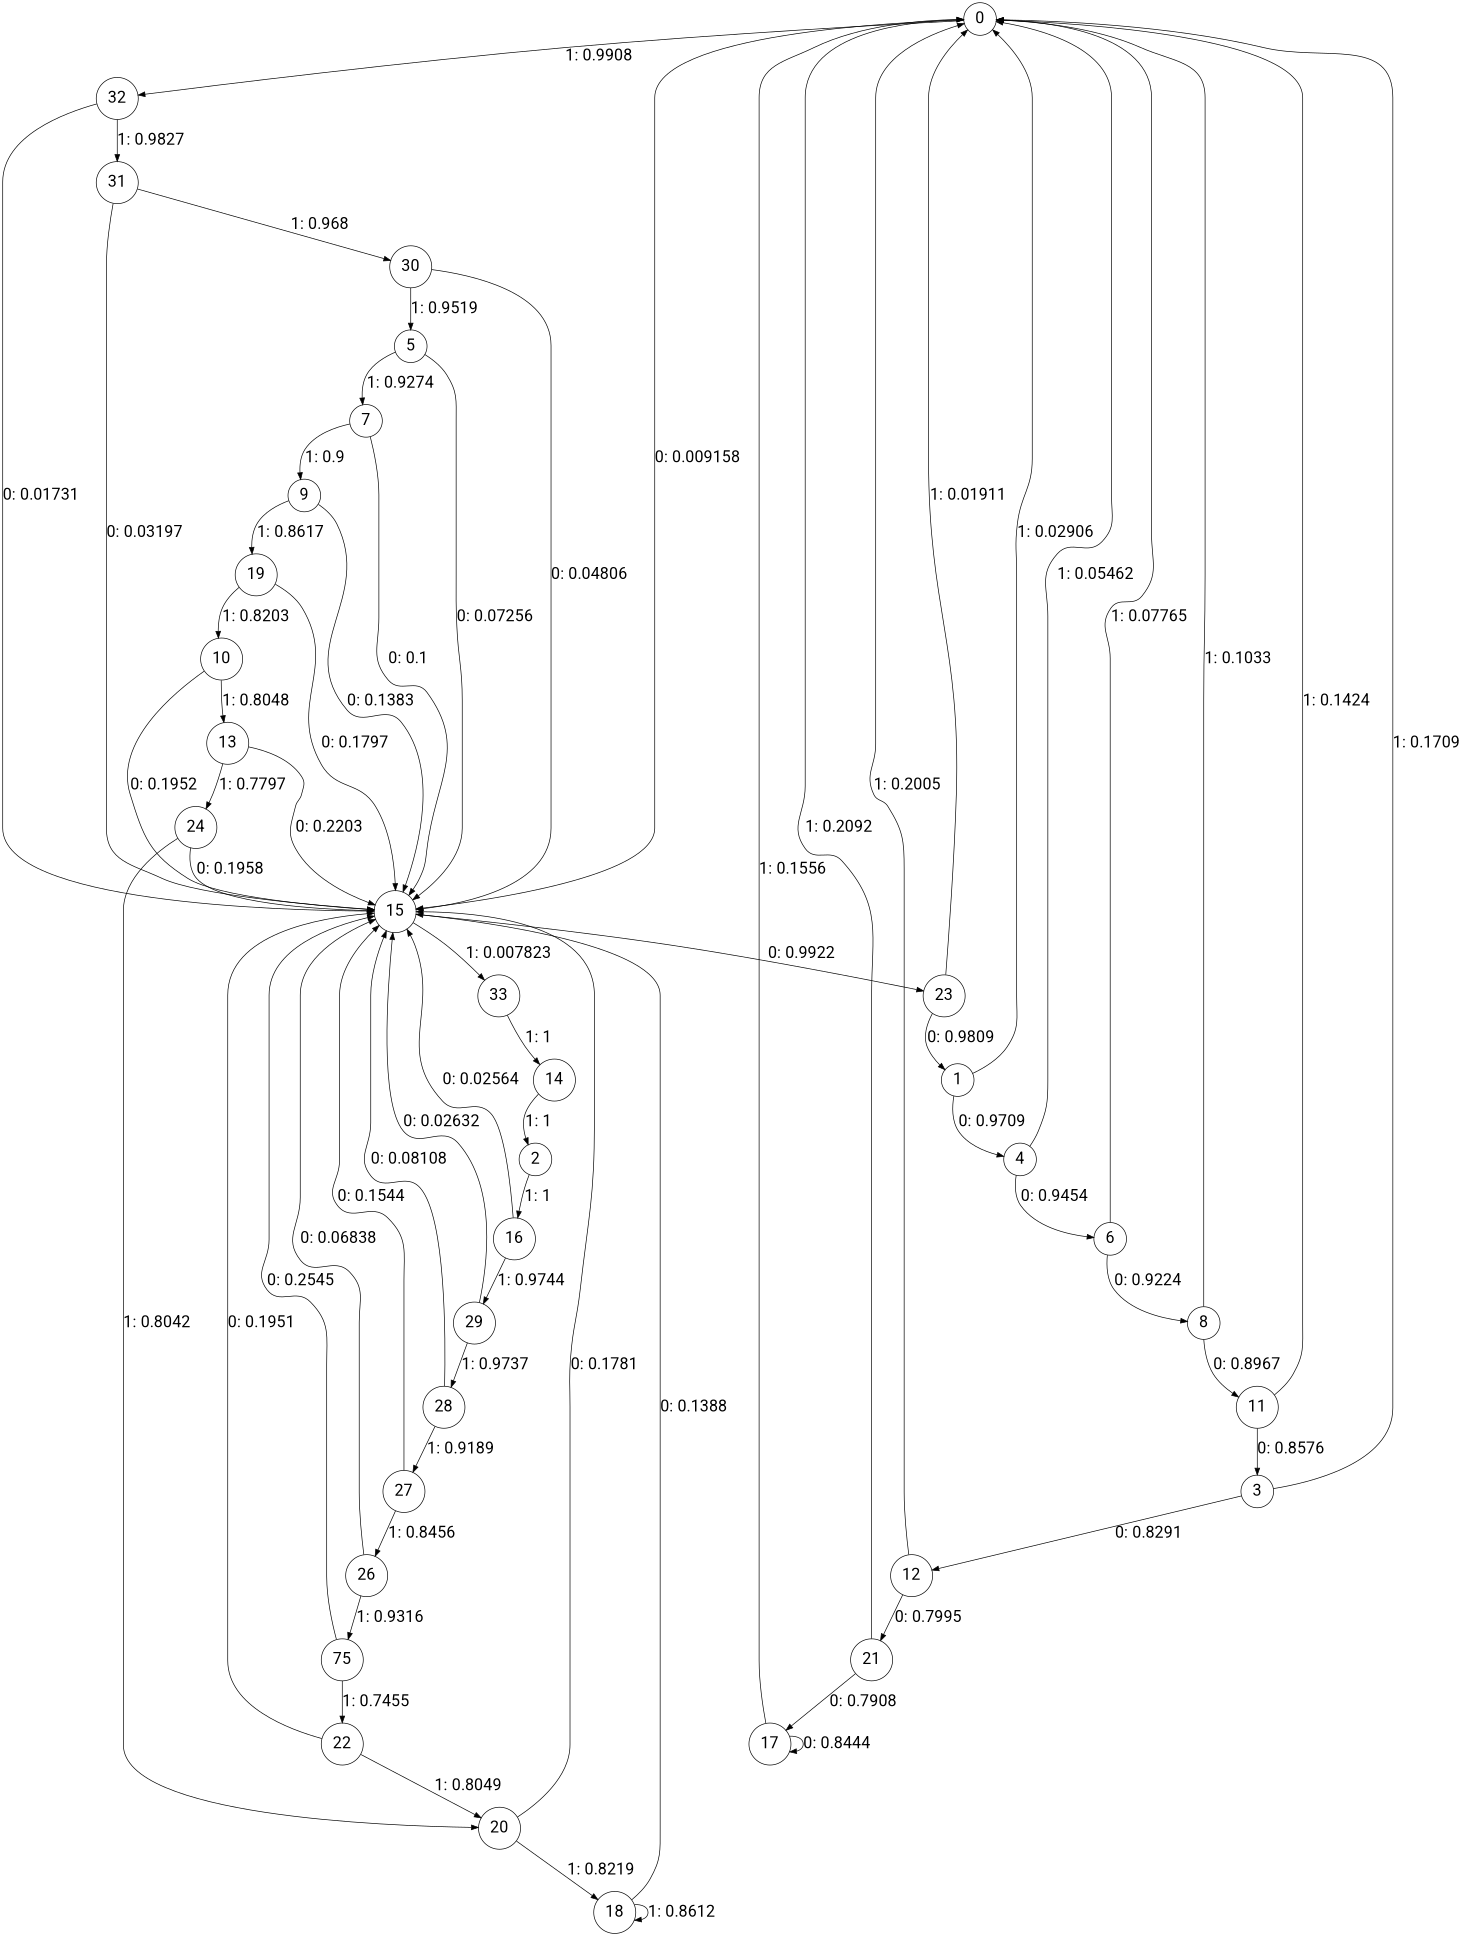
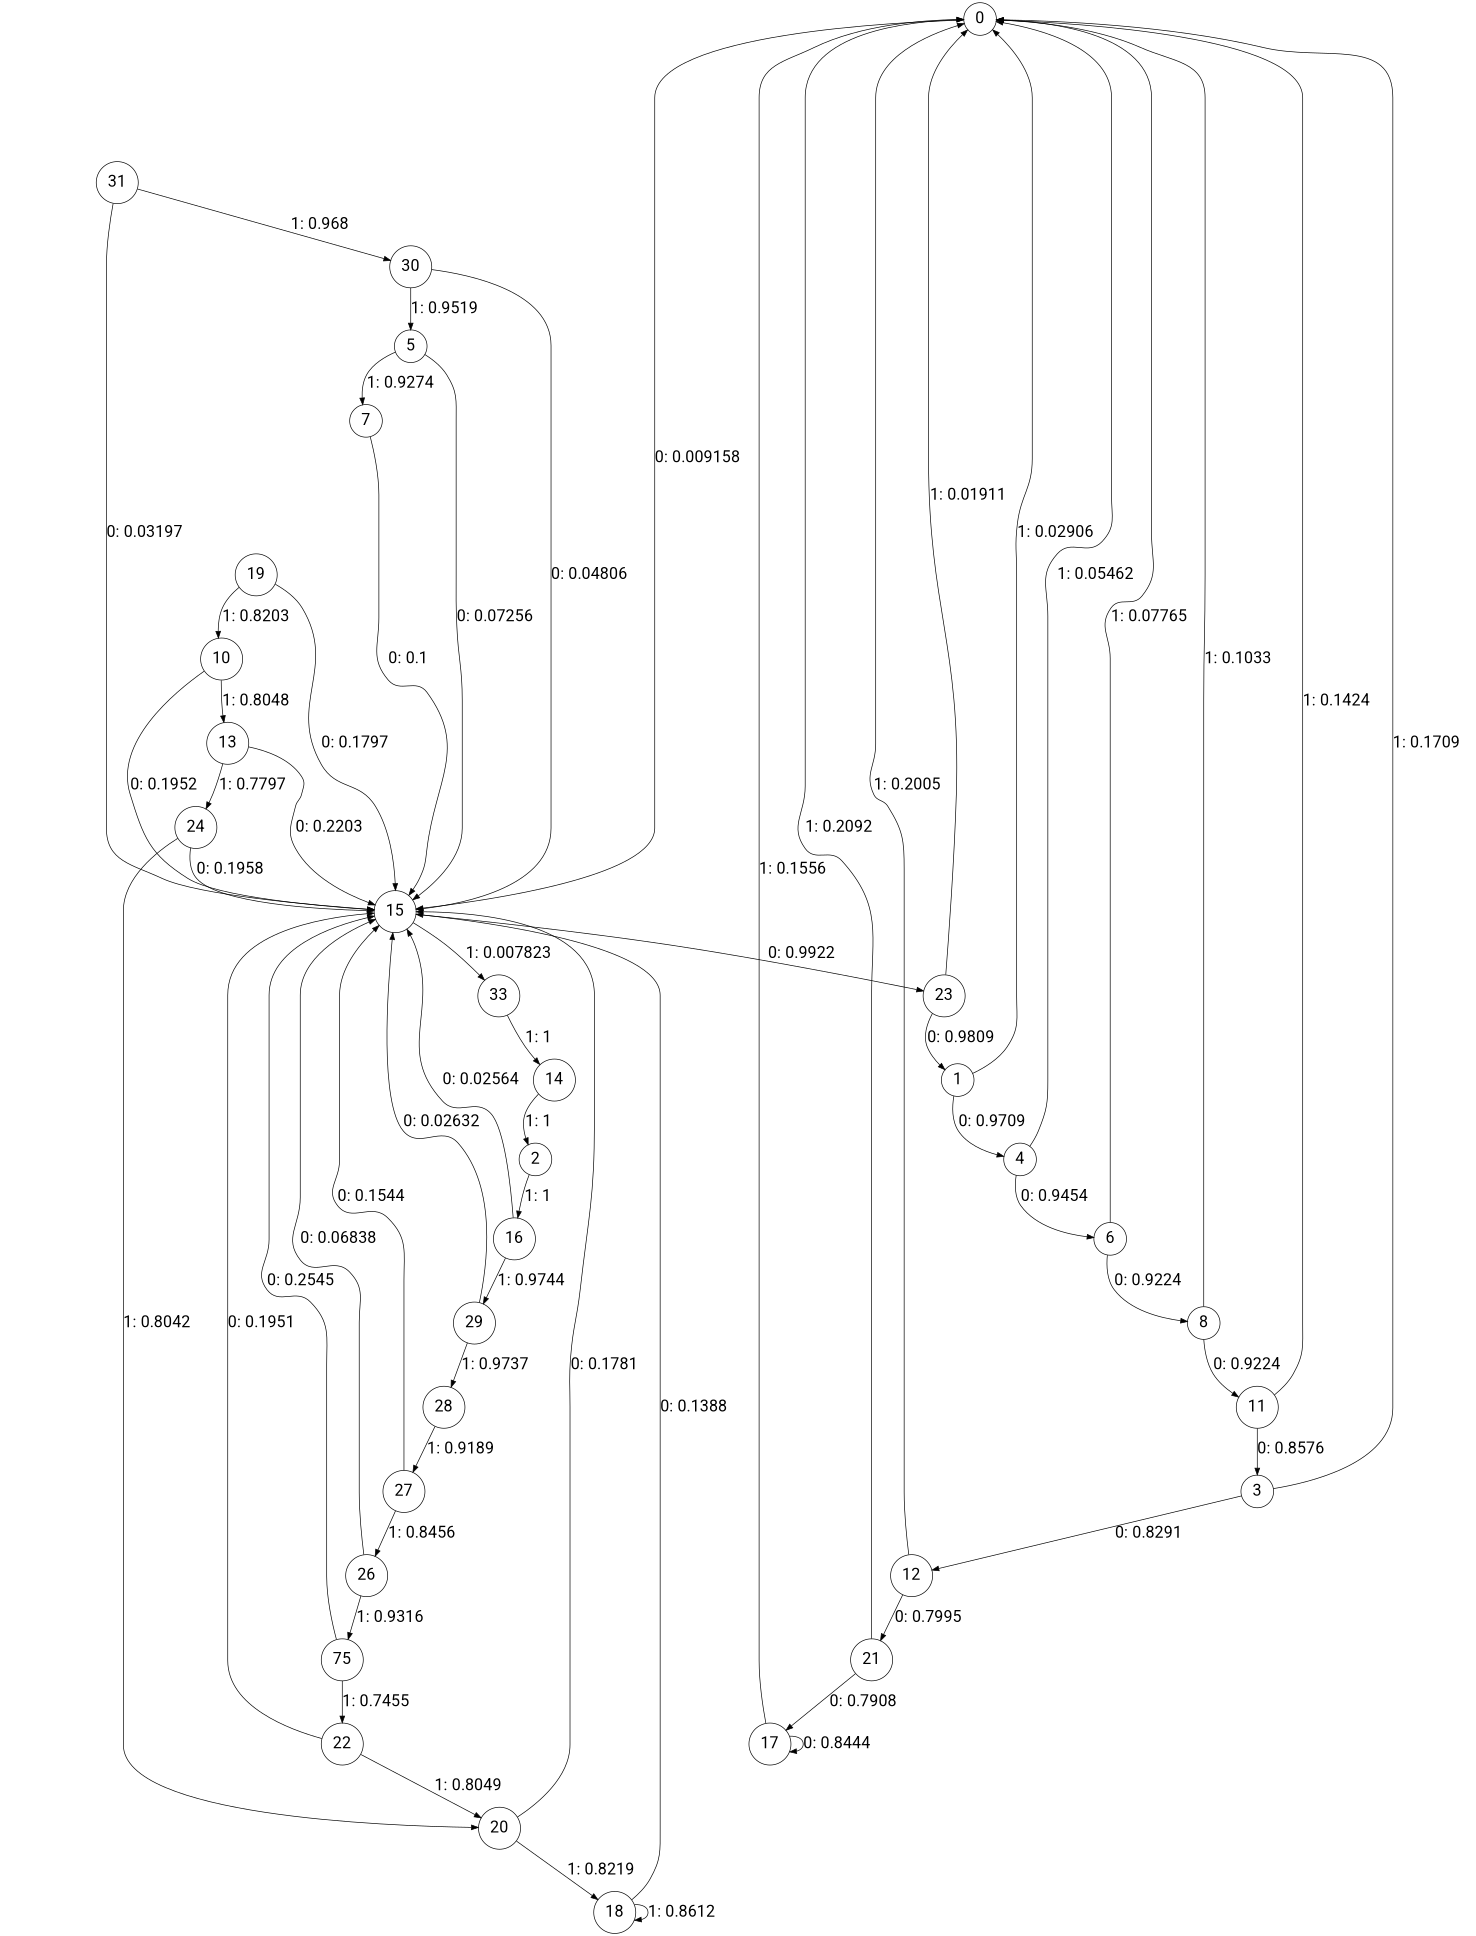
node "32": removed
node "9": removed
edge "28" -> "15": removed, label "0: 0.08108"
edge "8" -> "11": label "0: 0.8967   " -> "0: 0.9224   "
